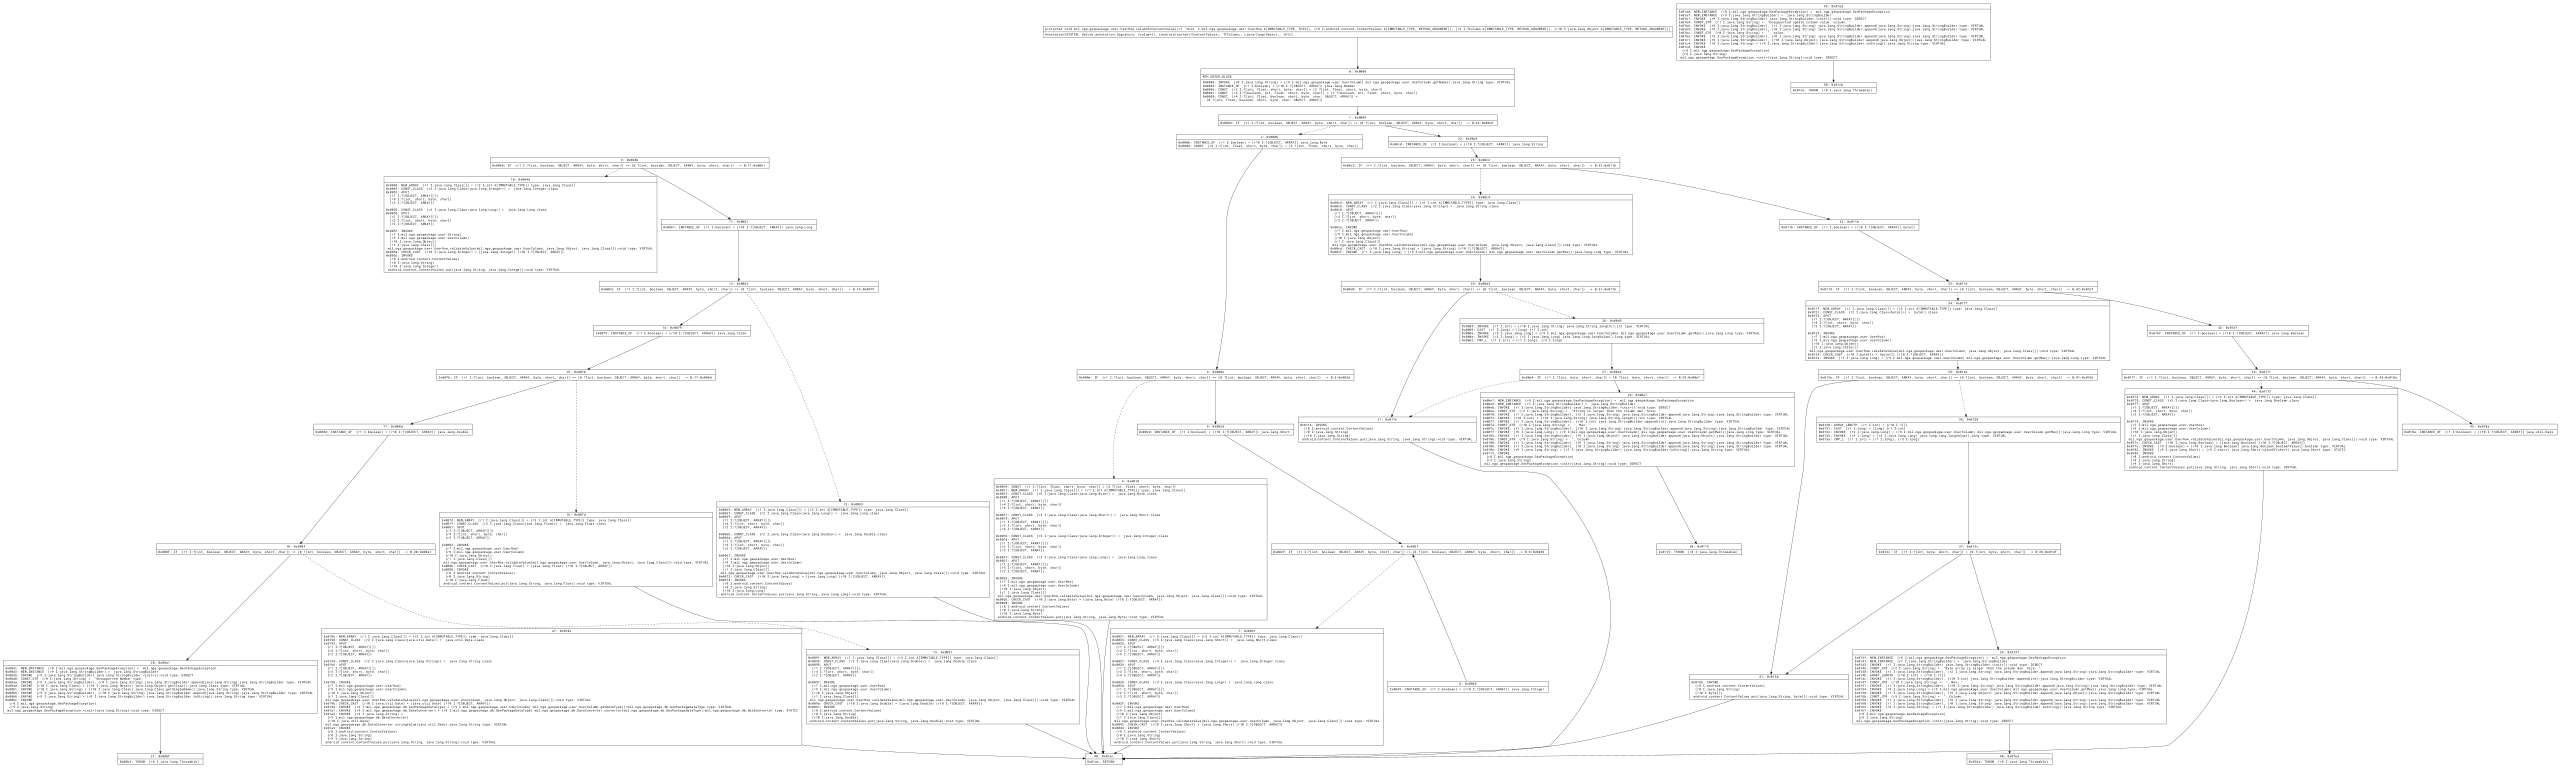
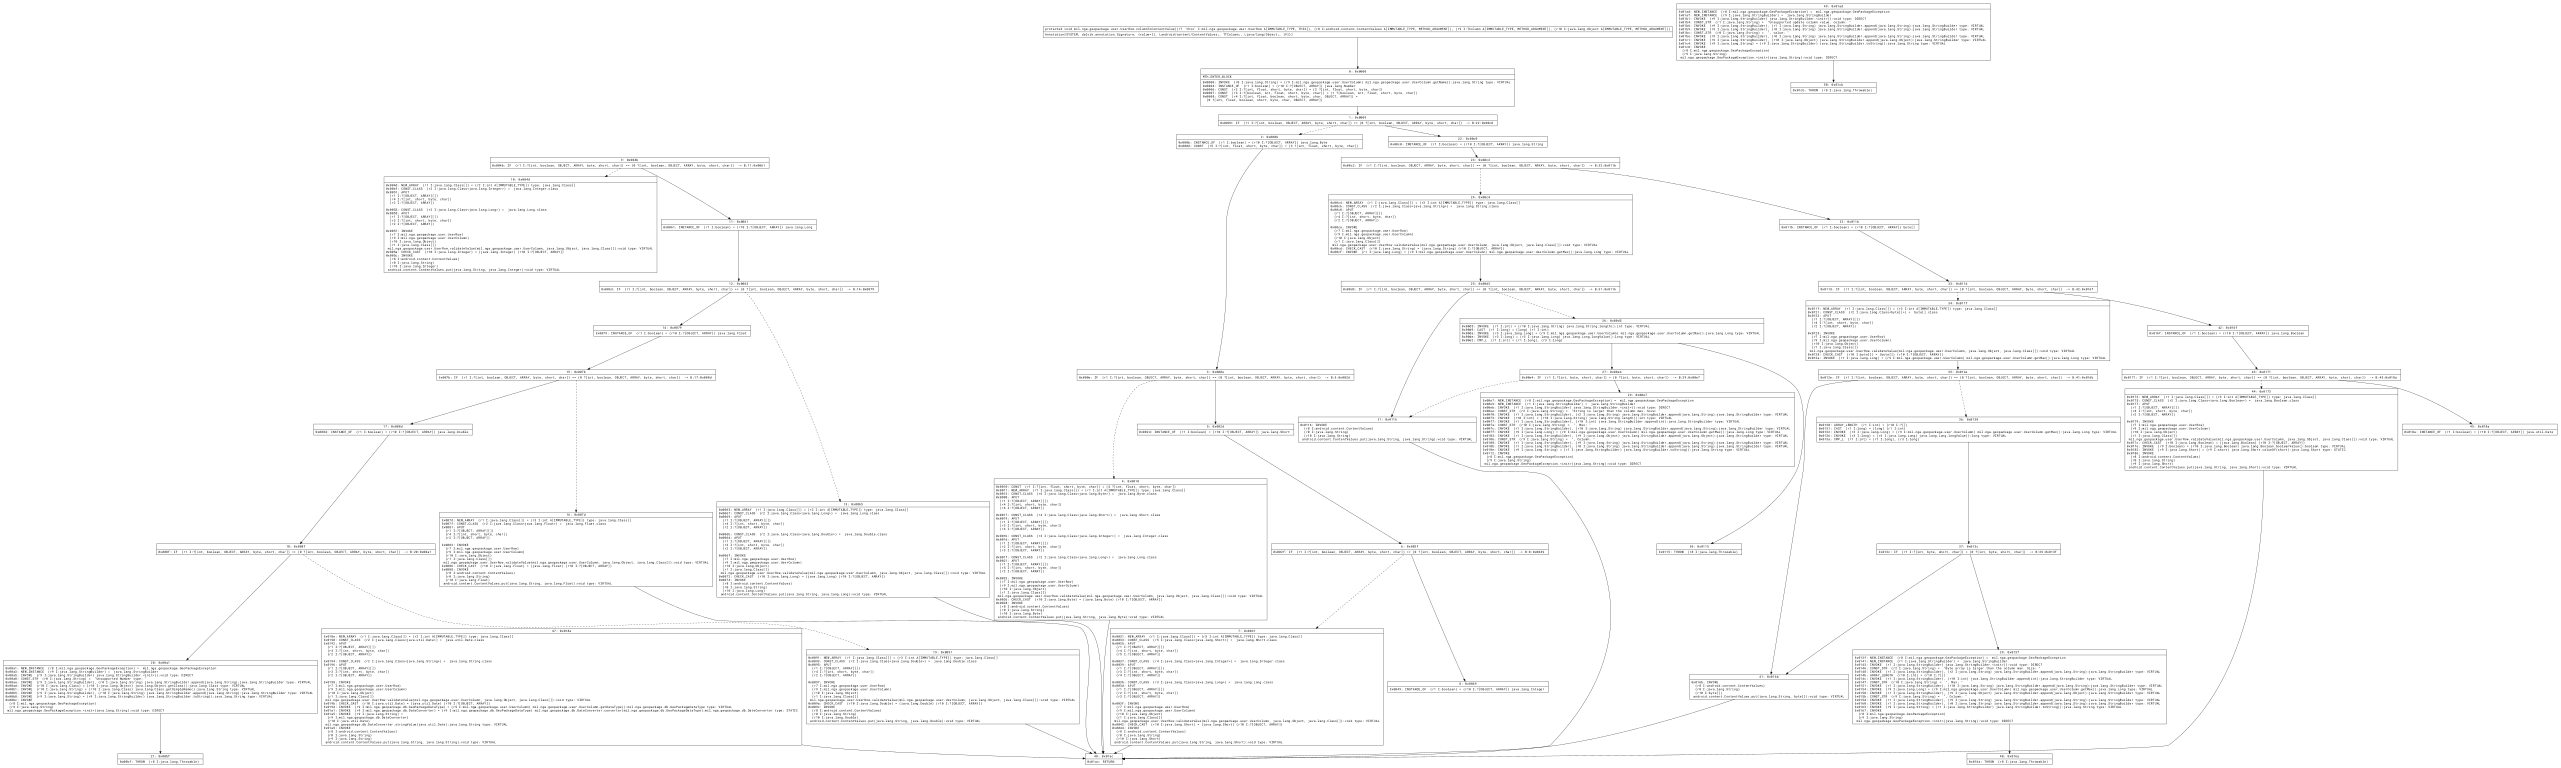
node "10: 0x004d": text "(r7 I:mil.nga.geopackage.user.String)" -> "(r7 I:mil.nga.geopackage.user.UserRow)"
edge "29: 0x00e7" -> "30: 0x0115": now "26: 0x00d5" -> "30: 0x0115"
edge "8: 0x0049" -> "6: 0x002f": reversed
